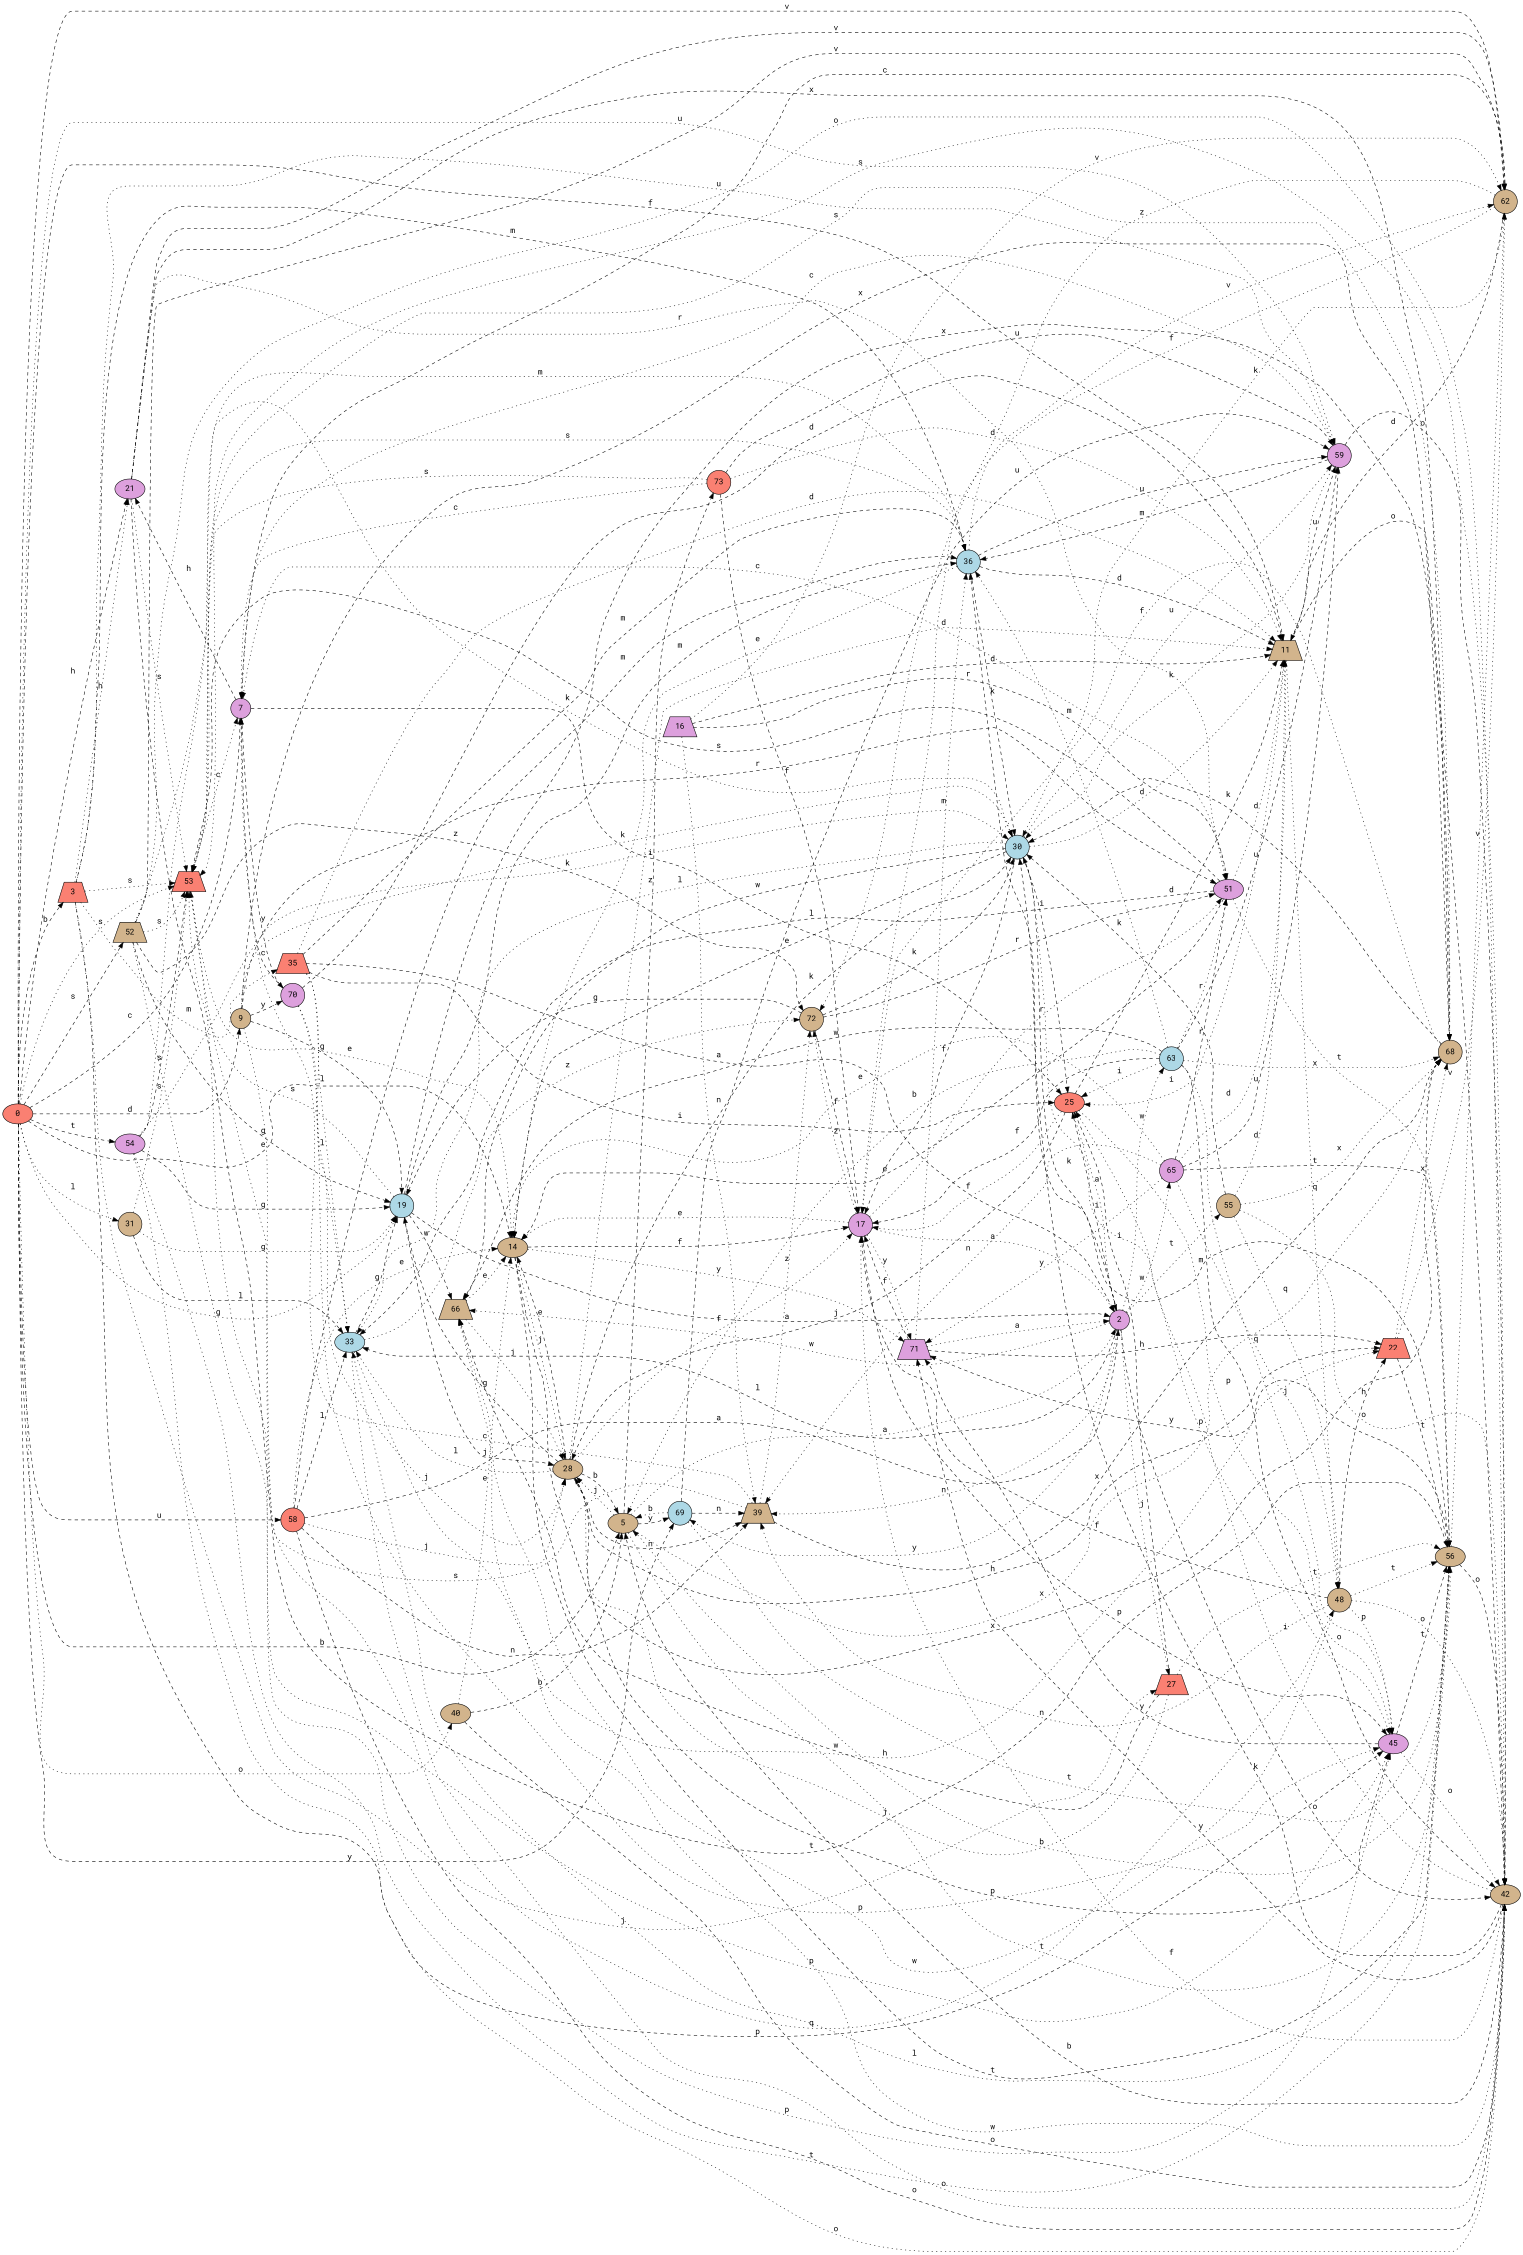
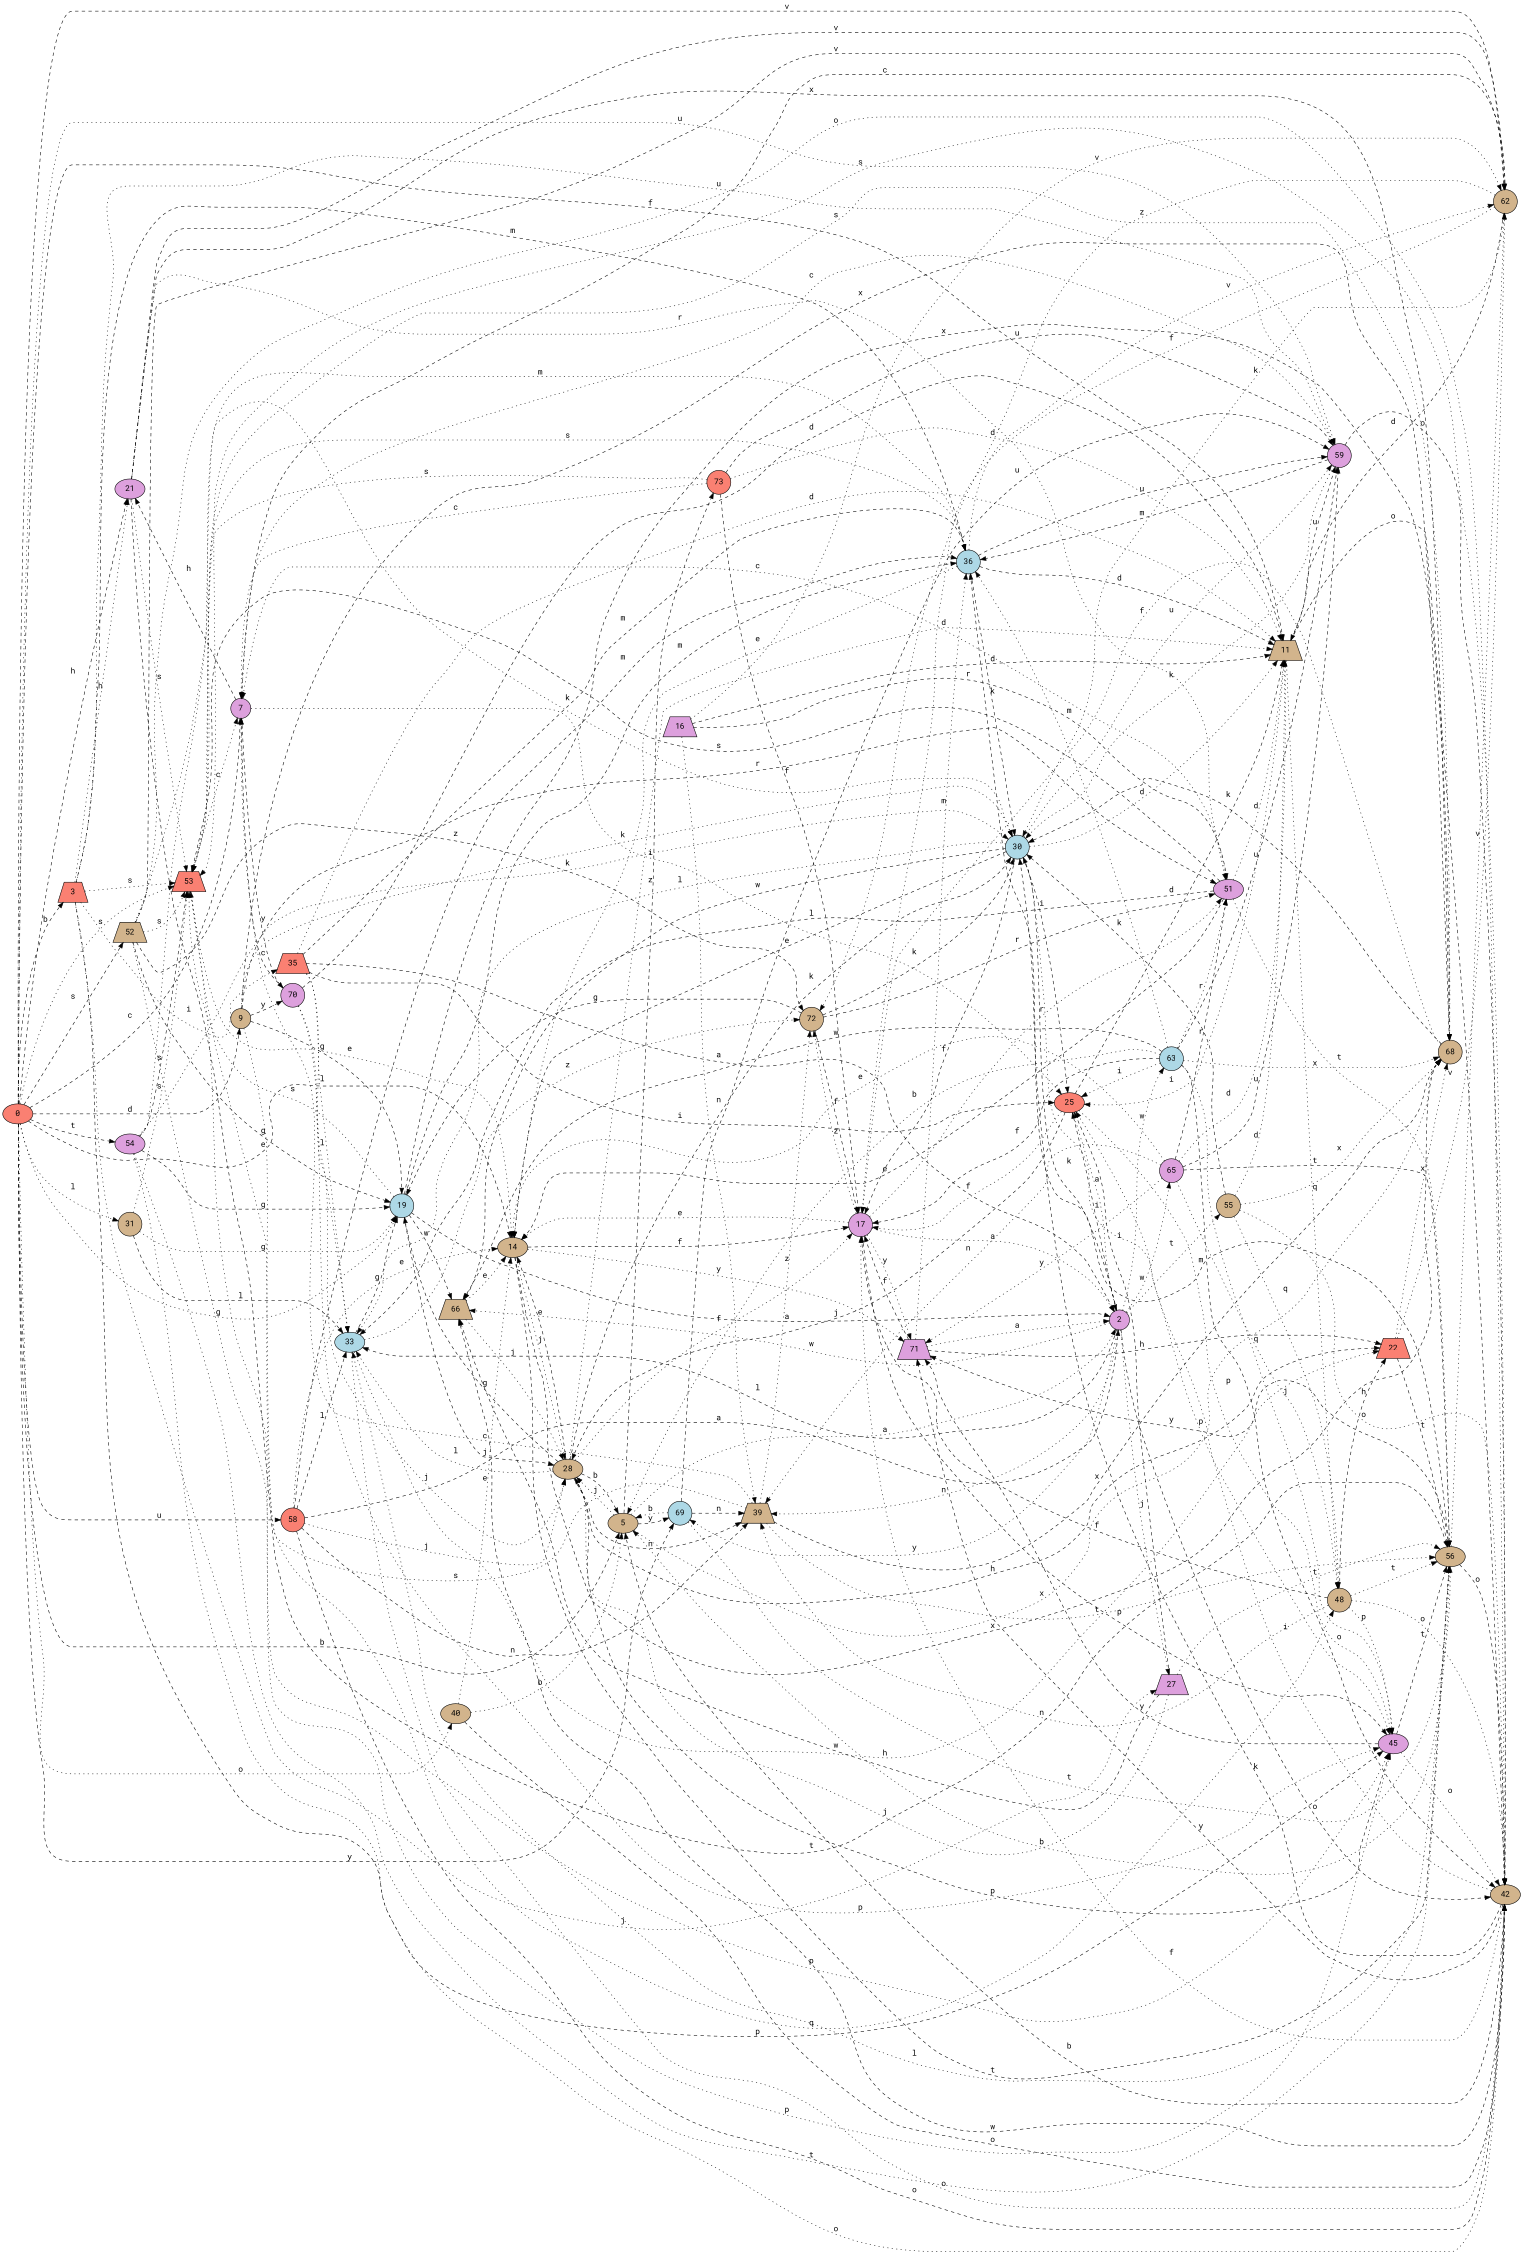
edge "7" -> "25": style dashed -> dotted
edge "3" -> "35": label "m" -> "i"
edge "40" -> "5": style dashed -> dotted
node "27": fillcolor salmon -> plum
edge "48" -> "66": removed, label "w"
edge "5" -> "56": now "39" -> "56"
edge "42" -> "66": style dotted -> dashed
